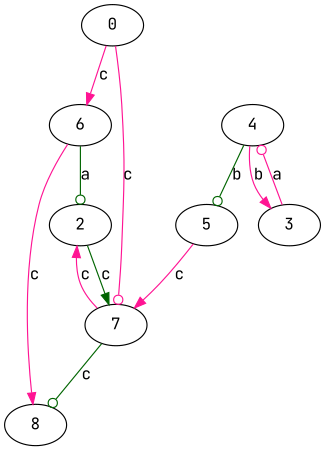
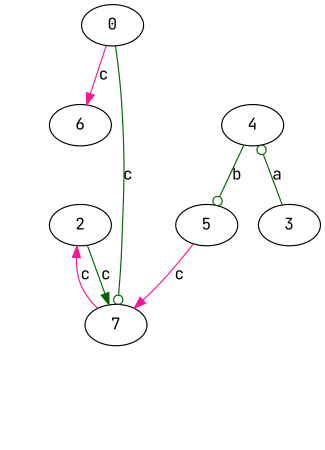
edge "0" -> "7": color deeppink -> darkgreen
edge "6" -> "2": removed, label "a"
edge "4" -> "3": removed, label "b"
edge "3" -> "4": color deeppink -> darkgreen
node "8": removed
